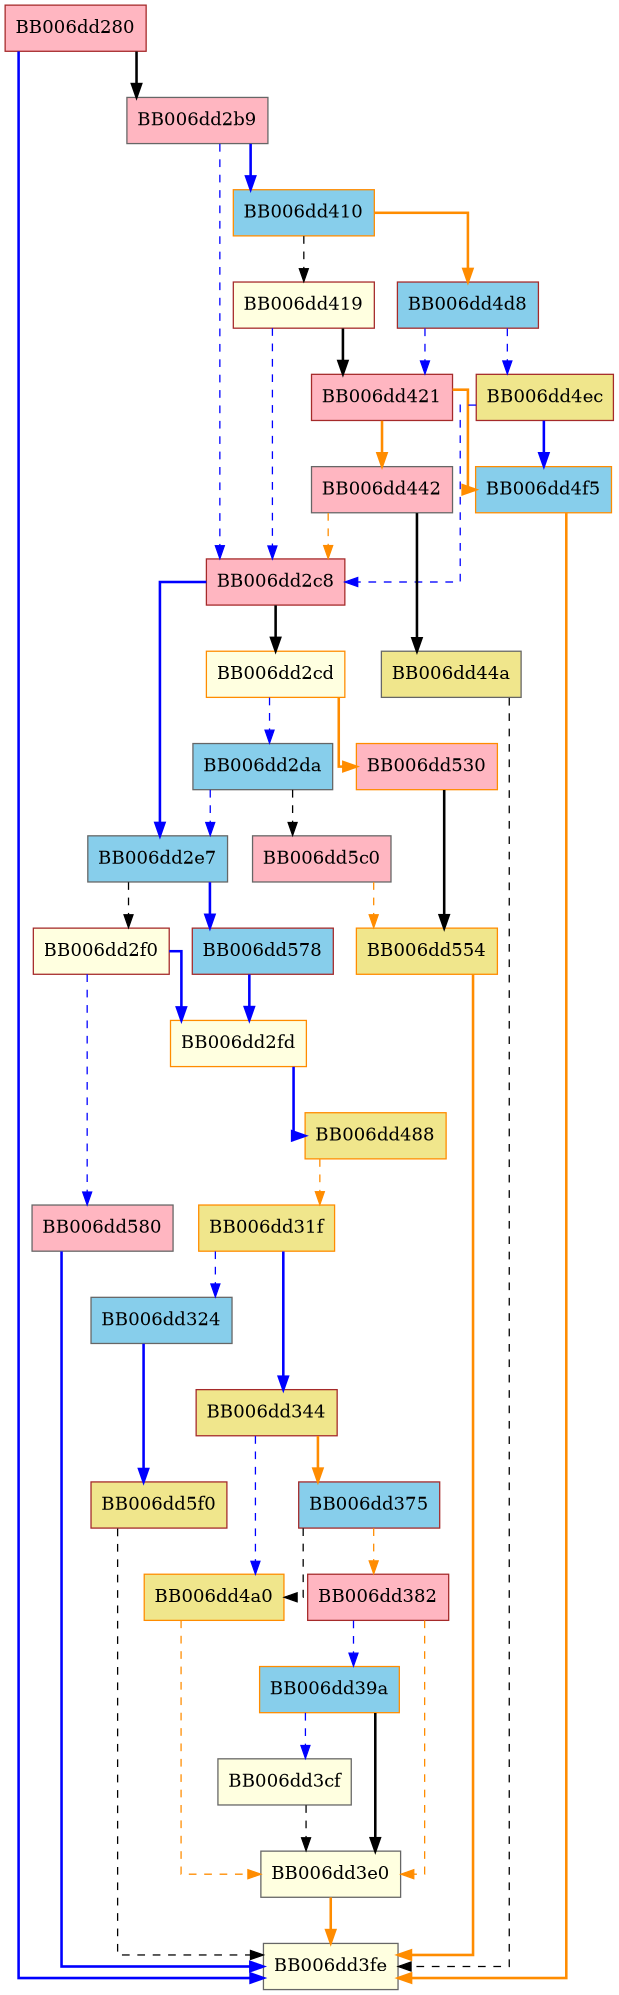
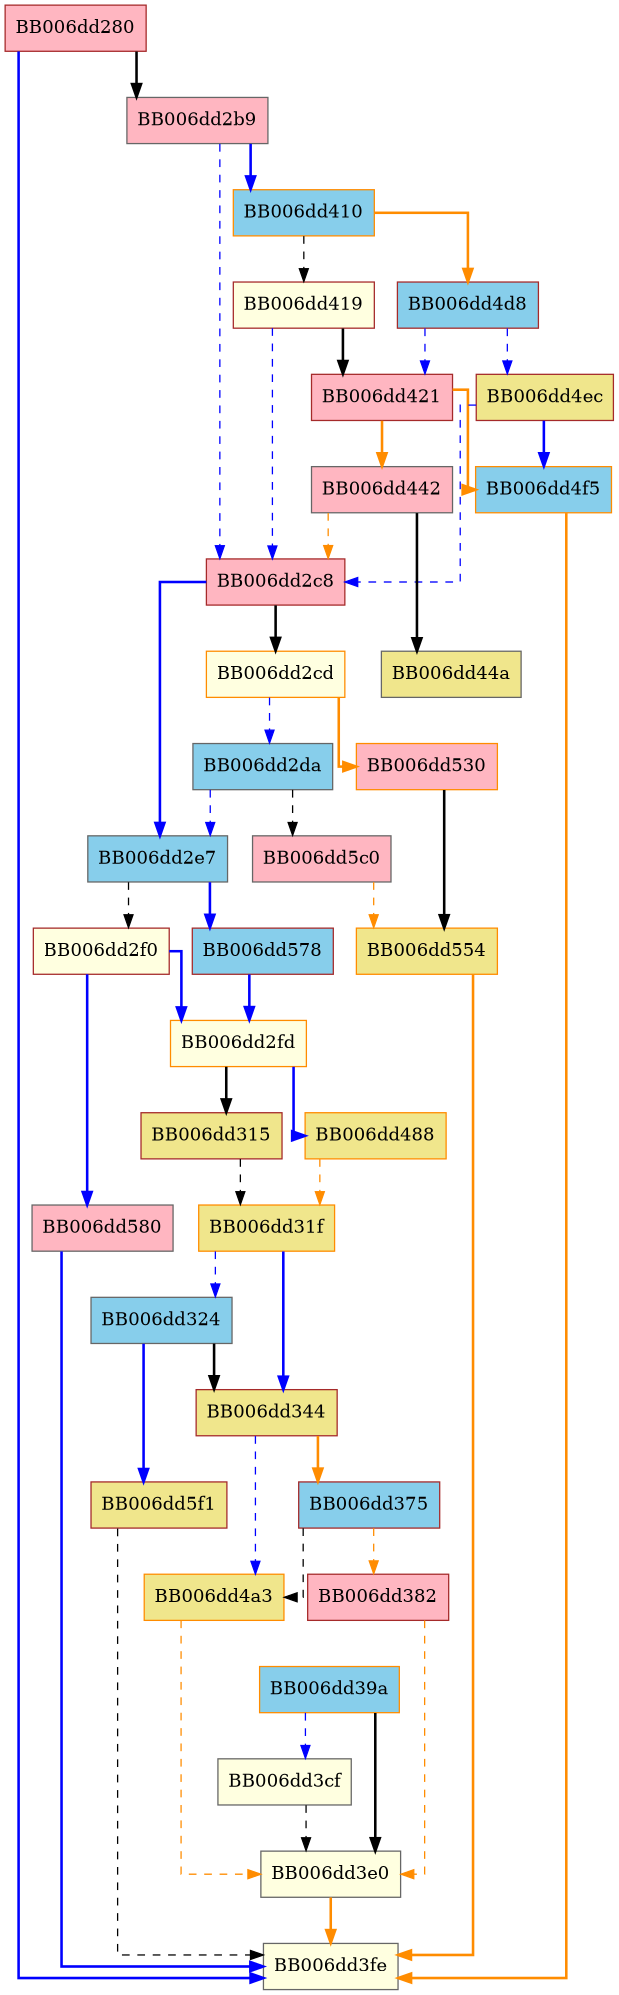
edge "BB006dd2f0" -> "BB006dd580": style dashed -> bold
node "BB006dd315": added
edge "BB006dd324" -> "BB006dd344": added
edge "BB006dd44a" -> "BB006dd3fe": removed
node "BB006dd5f0": label "BB006dd5f0" -> "BB006dd5f1"
node "BB006dd4a0": label "BB006dd4a0" -> "BB006dd4a3"
edge "BB006dd382" -> "BB006dd39a": removed
